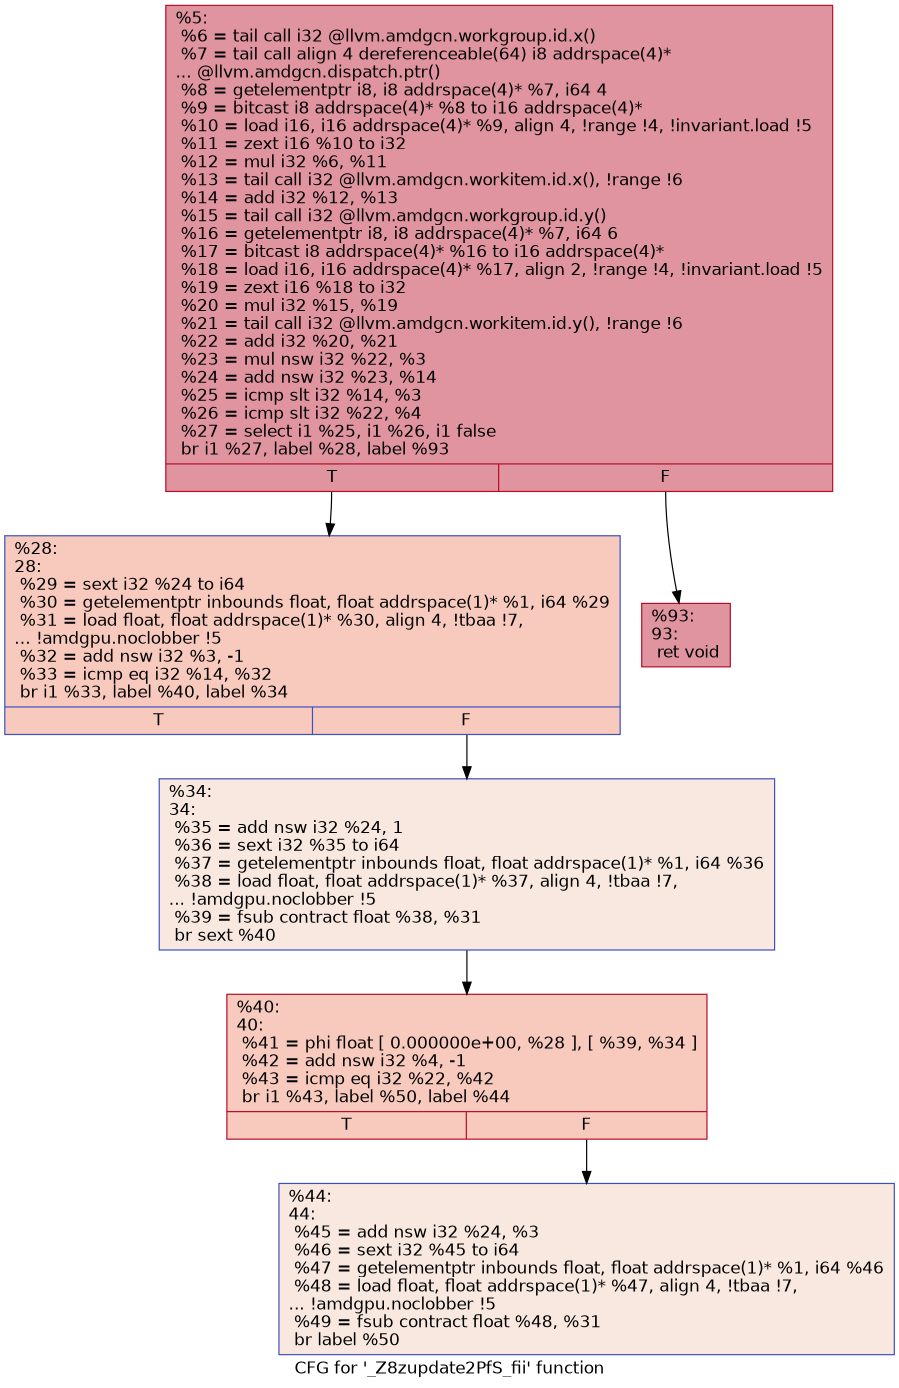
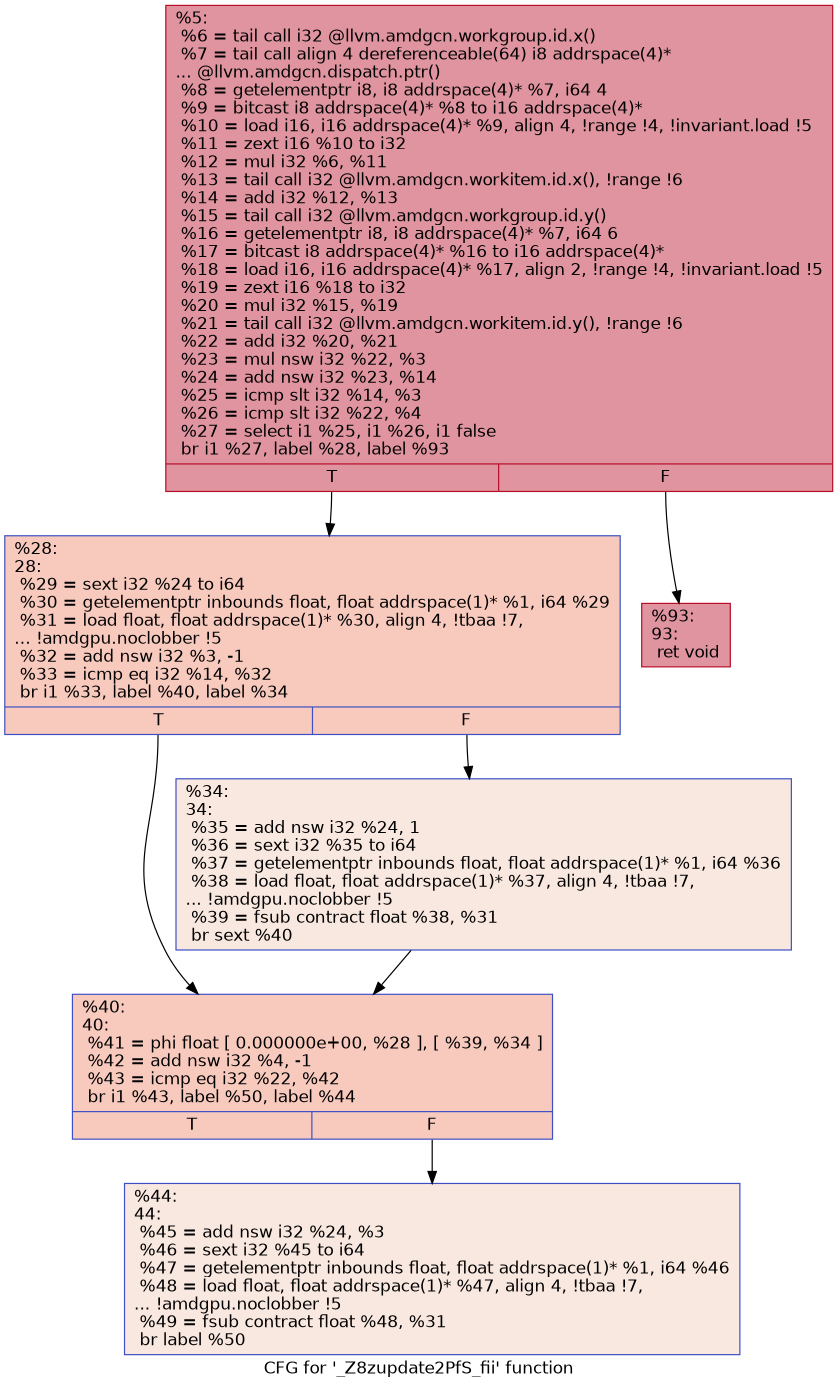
edge "%28:" -> "%40:": added
node "%40:": color #b70d28ff -> #3d50c3ff
